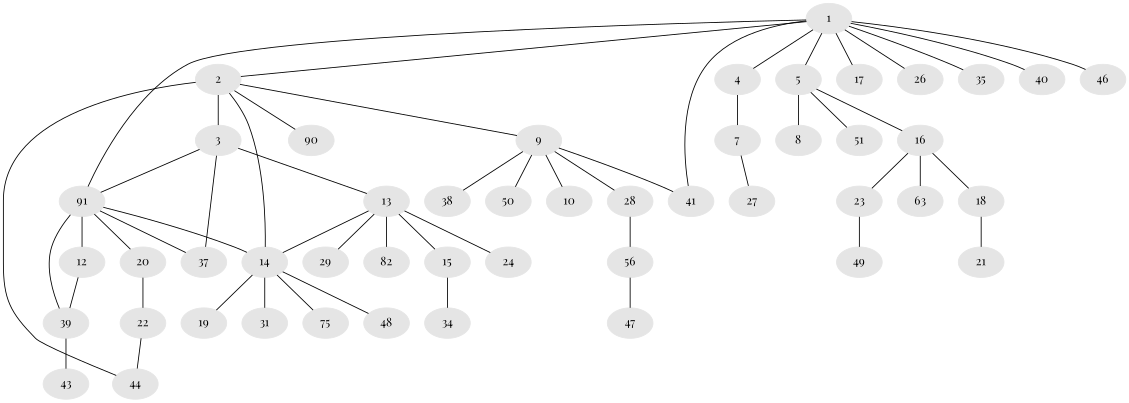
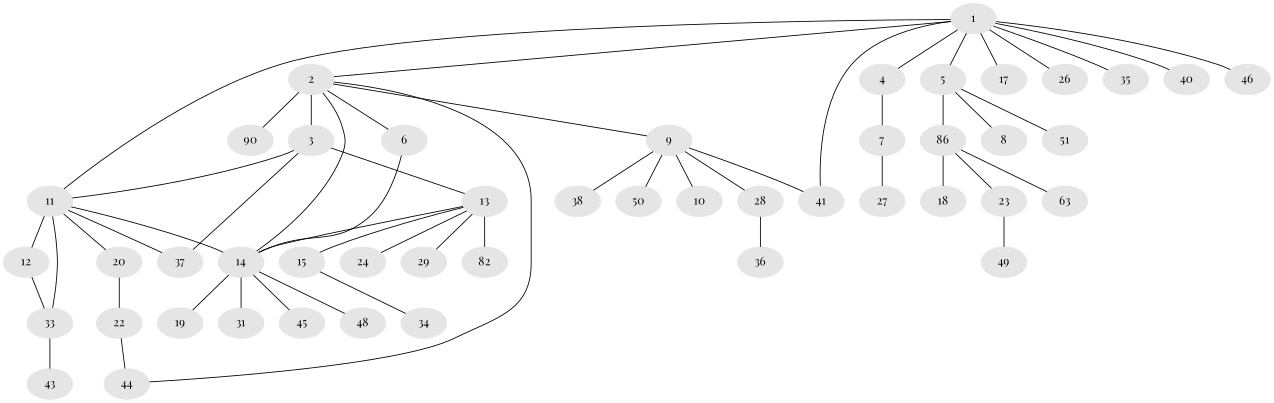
node "6": added
node "16": label "16" -> "86"
node "91": label "91" -> "11"
node "56": label "56" -> "36"
node "21": removed
node "39": label "39" -> "33"
node "75": label "75" -> "45"
node "47": removed
